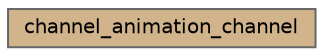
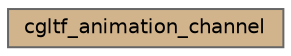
node "channel_animation_channel": label "channel_animation_channel" -> "cgltf_animation_channel"
